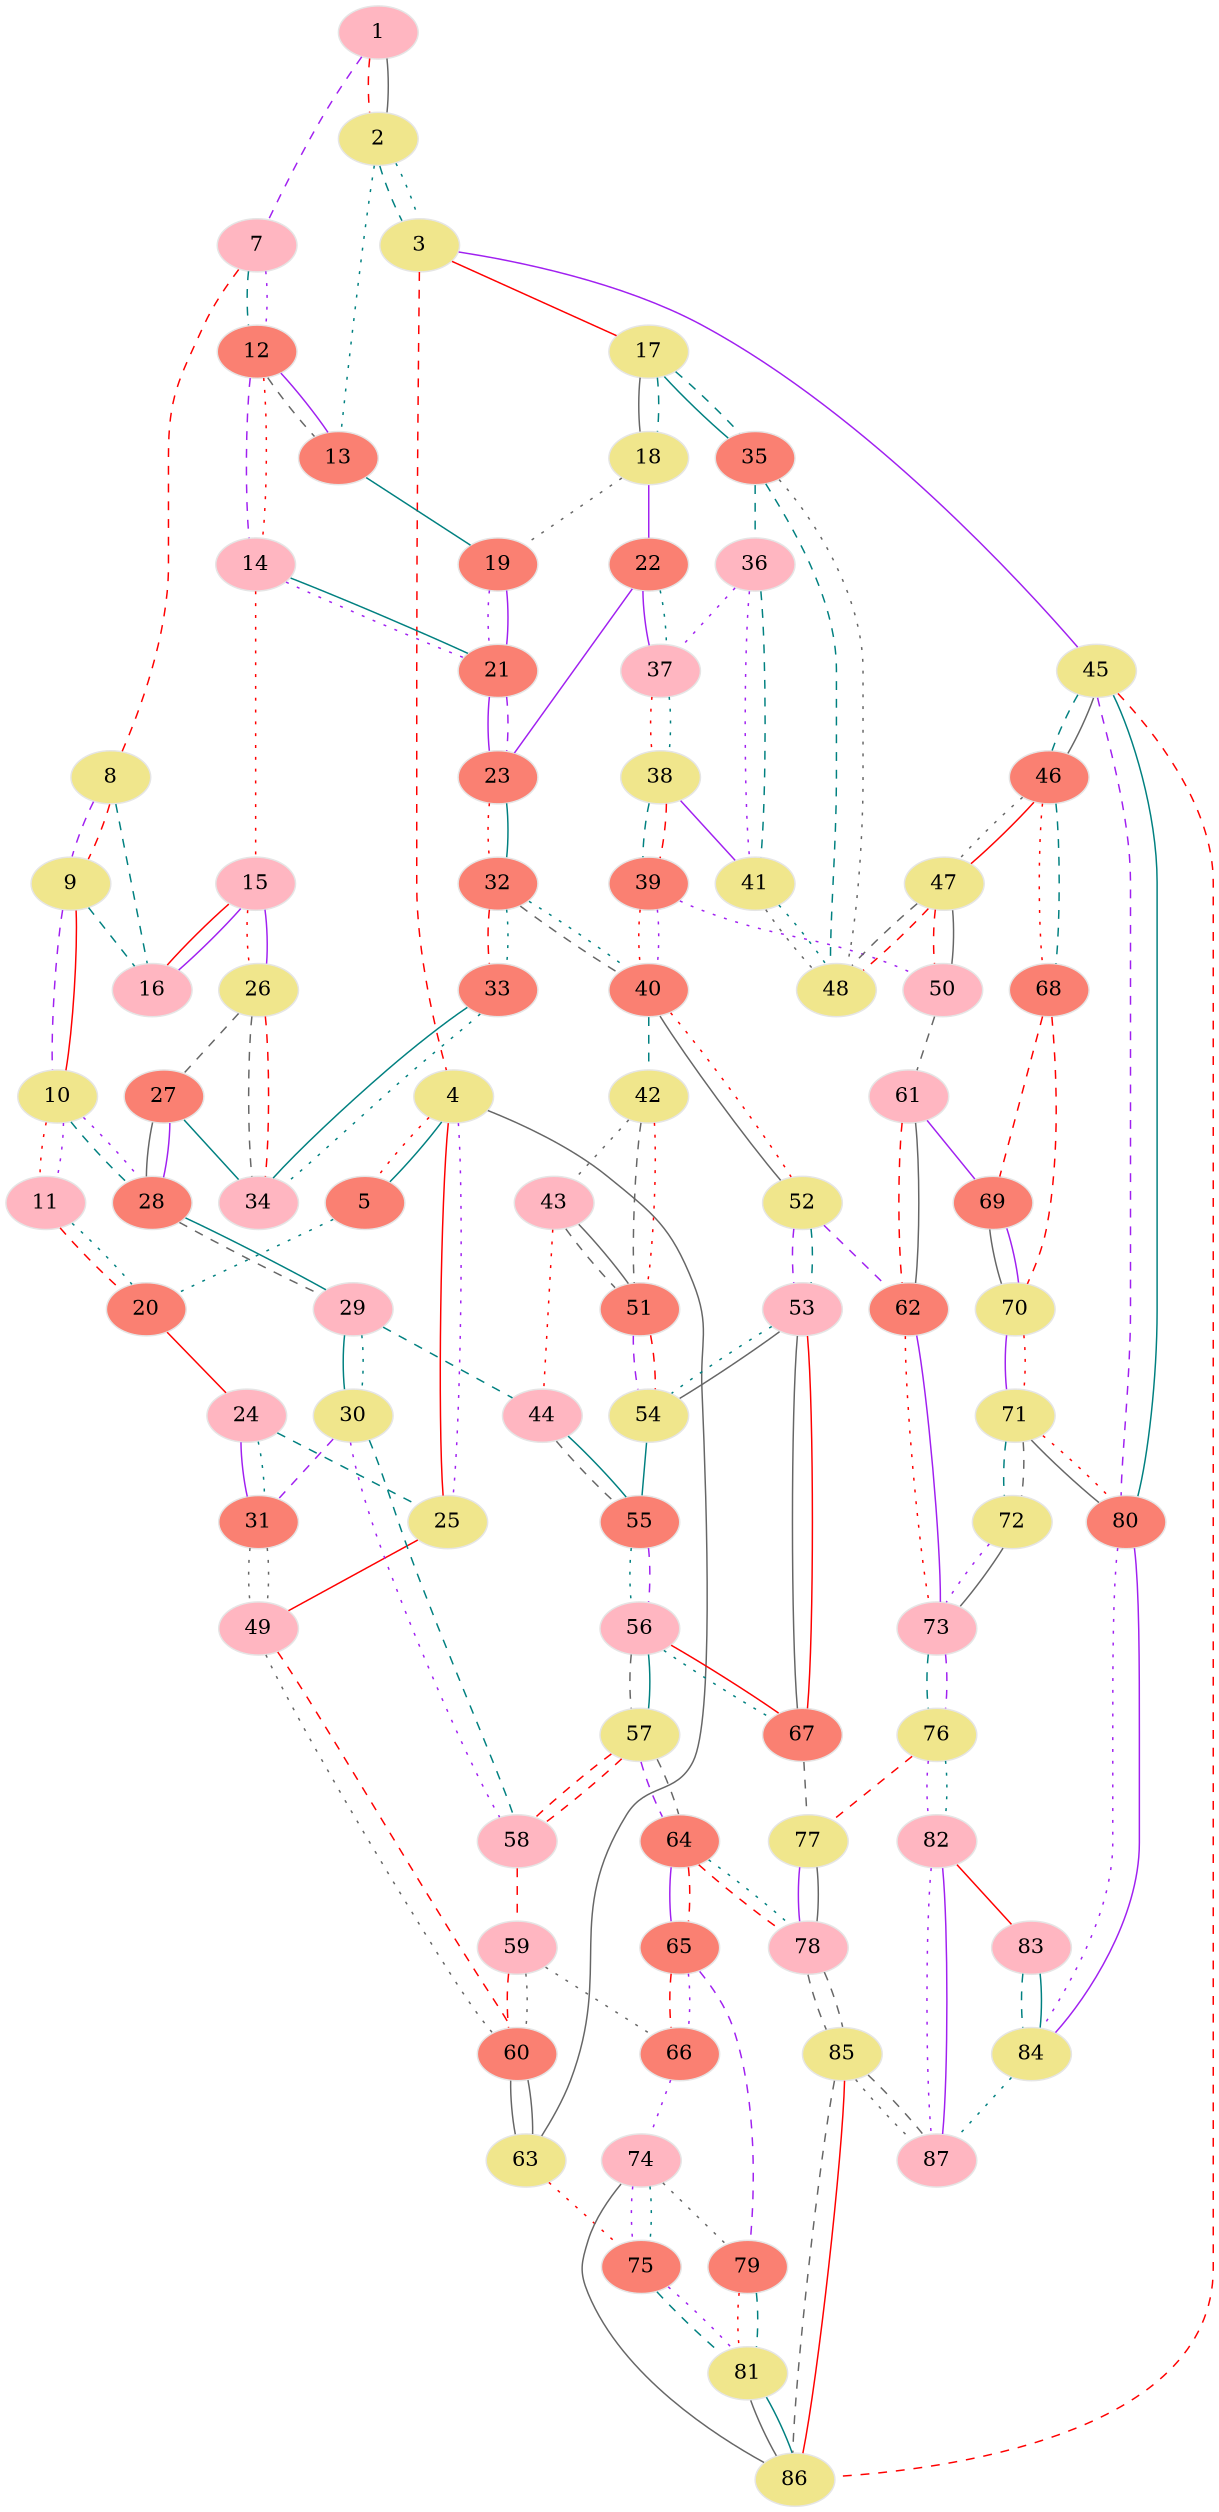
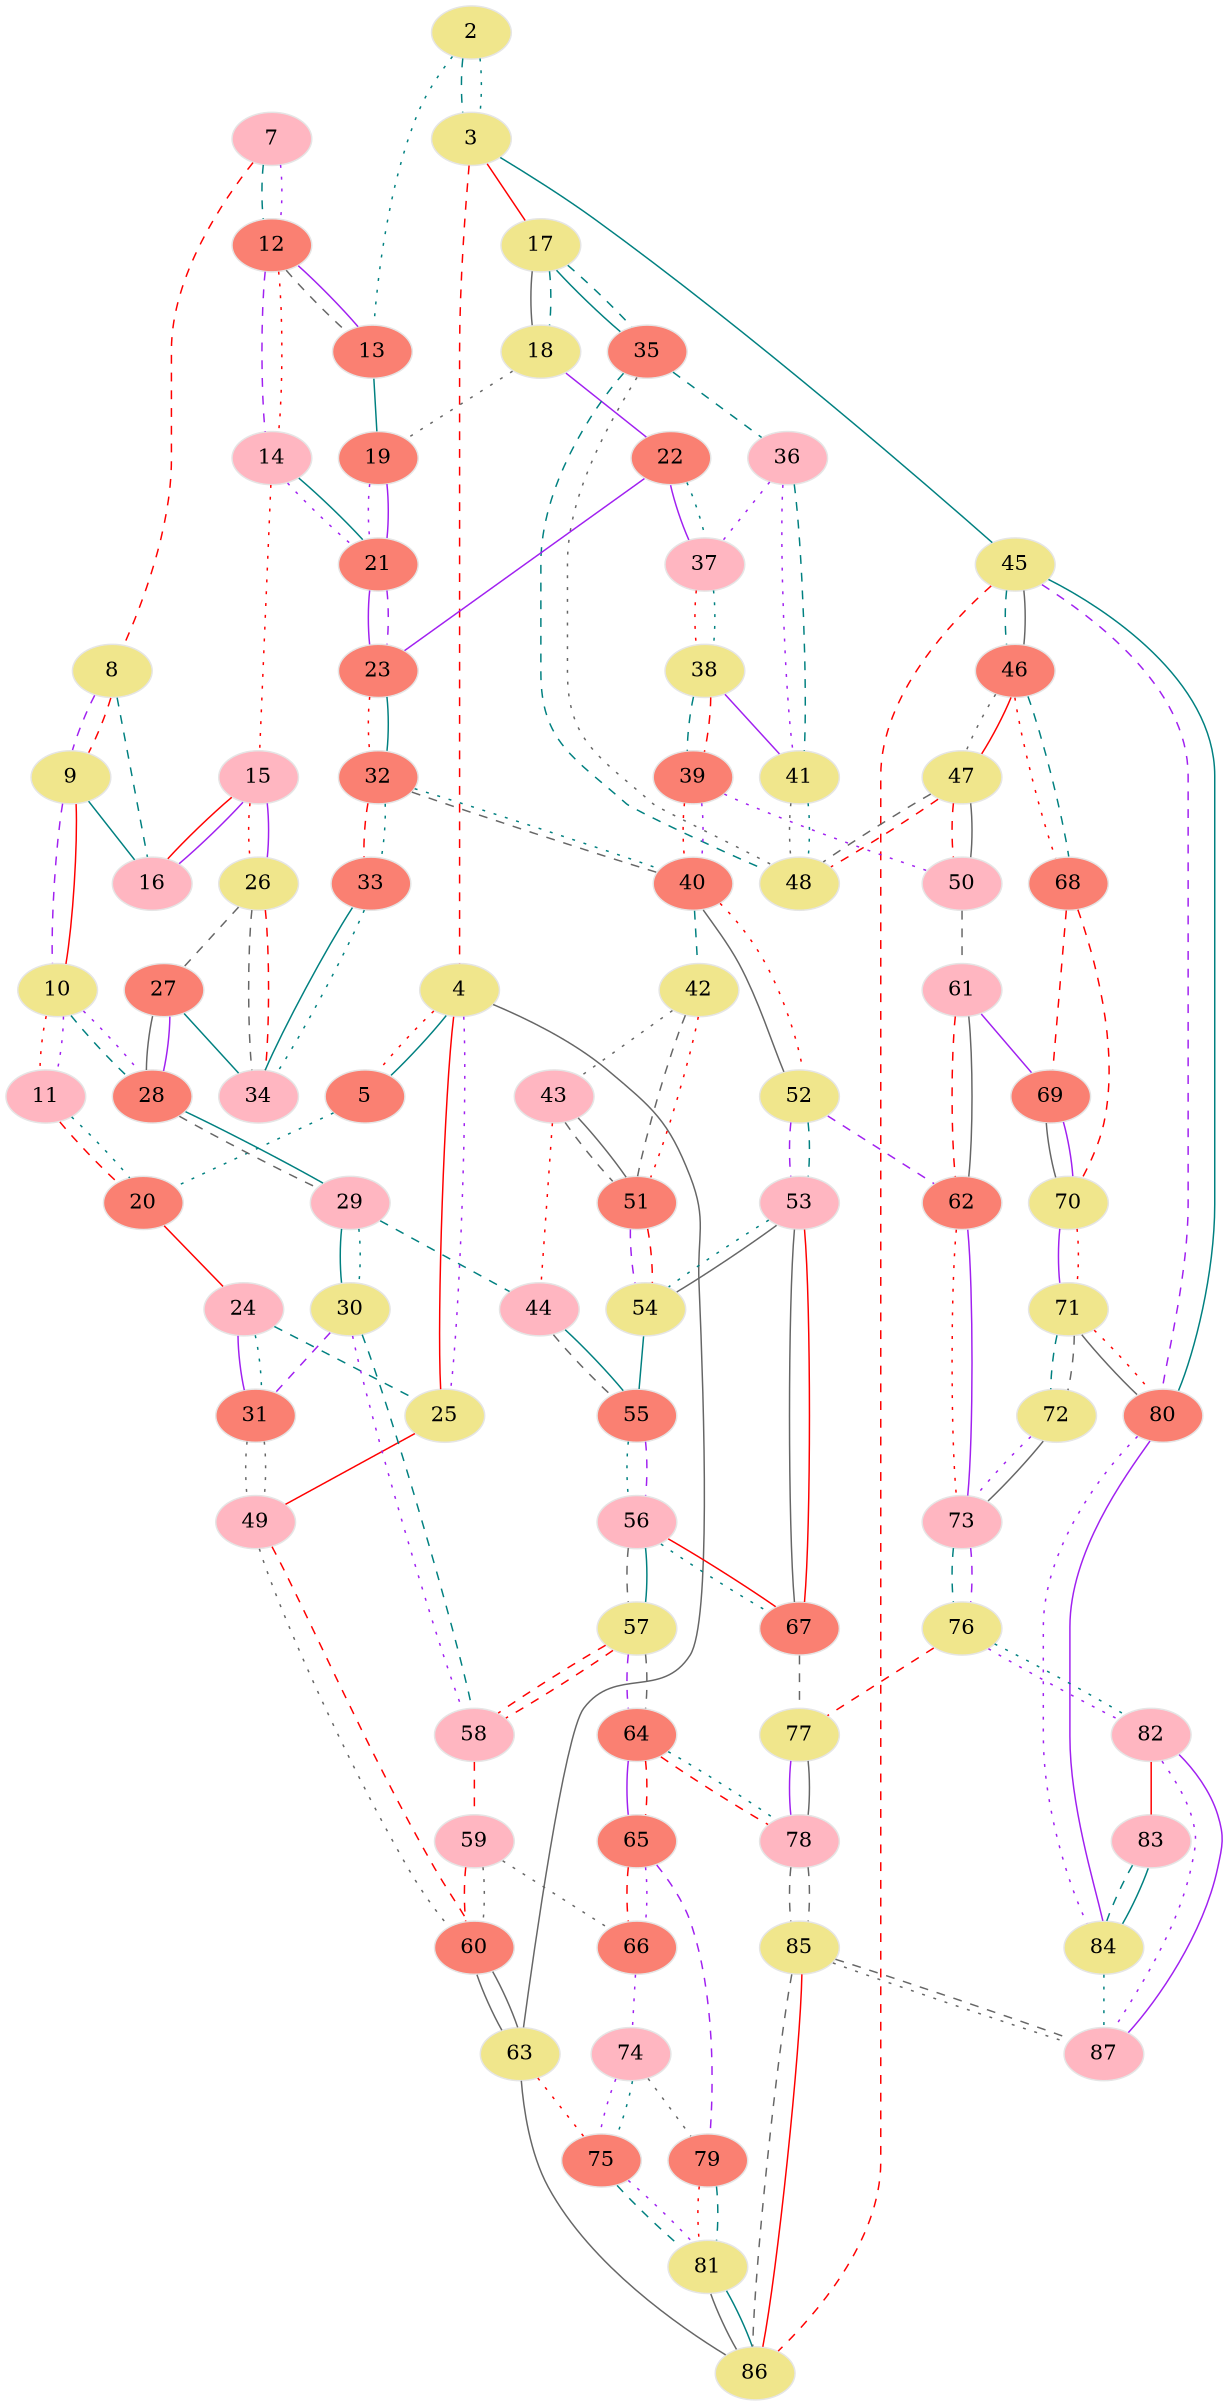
node "1": removed
edge "3" -- "45": color purple -> teal
edge "9" -- "16": style dashed -> solid
edge "74" -- "86": now "63" -- "86"
